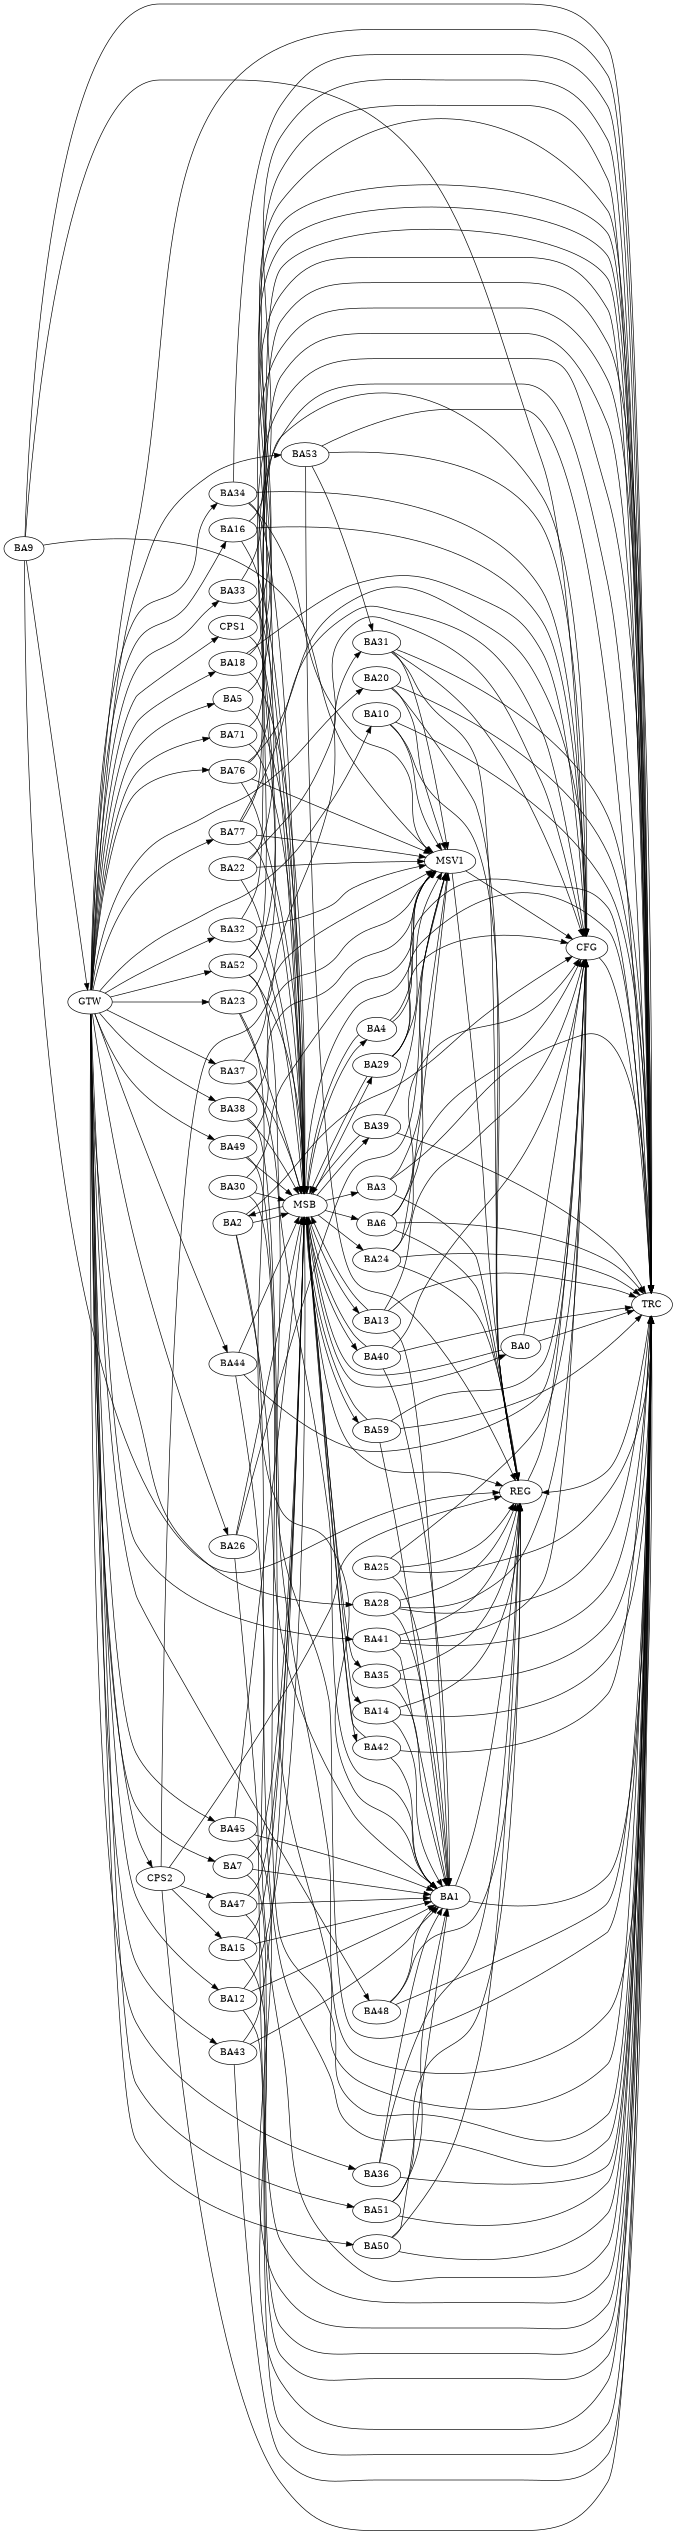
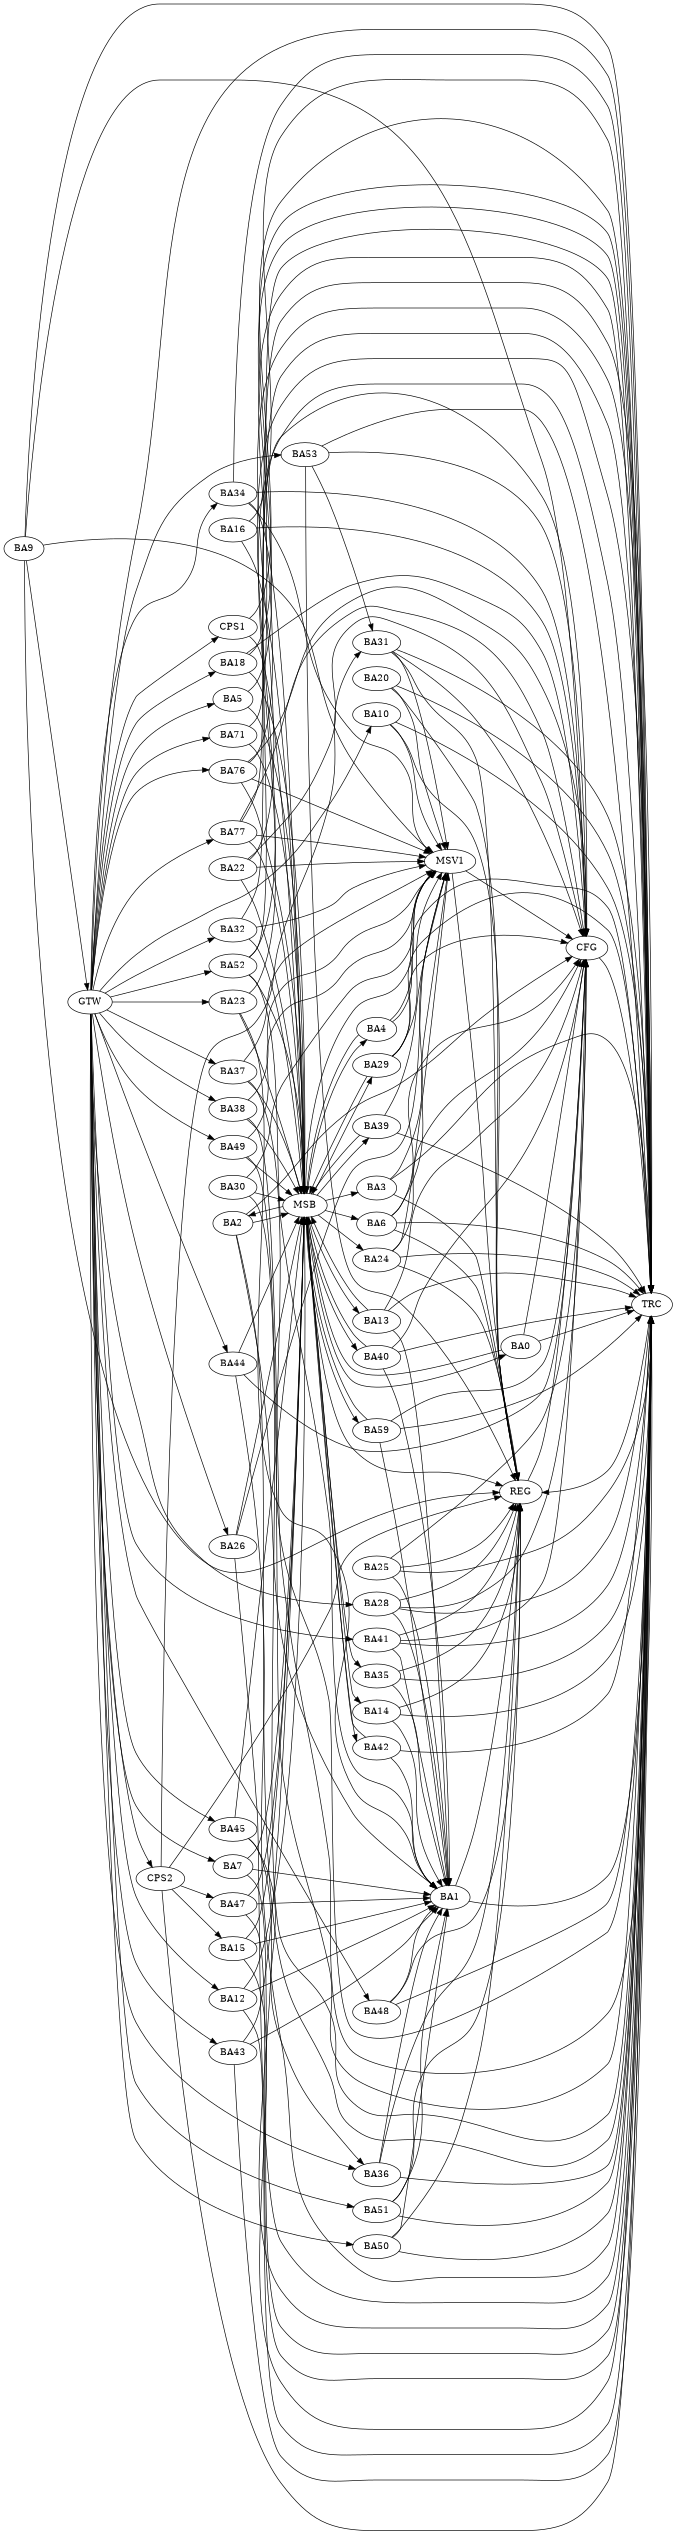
node "BA33": removed
edge "GTW" -> "BA16": removed
edge "GTW" -> "BA20": removed
edge "BA45" -> "BA1": now "BA45" -> "BA36"
